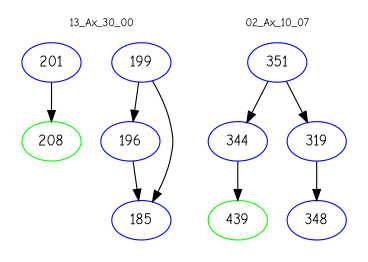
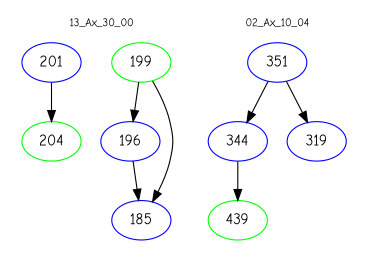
cluster "02_Ax_10_07": label "02_Ax_10_07" -> "02_Ax_10_04"
node "199": color blue -> green
node "208": label "208" -> "204"
node "348": removed
